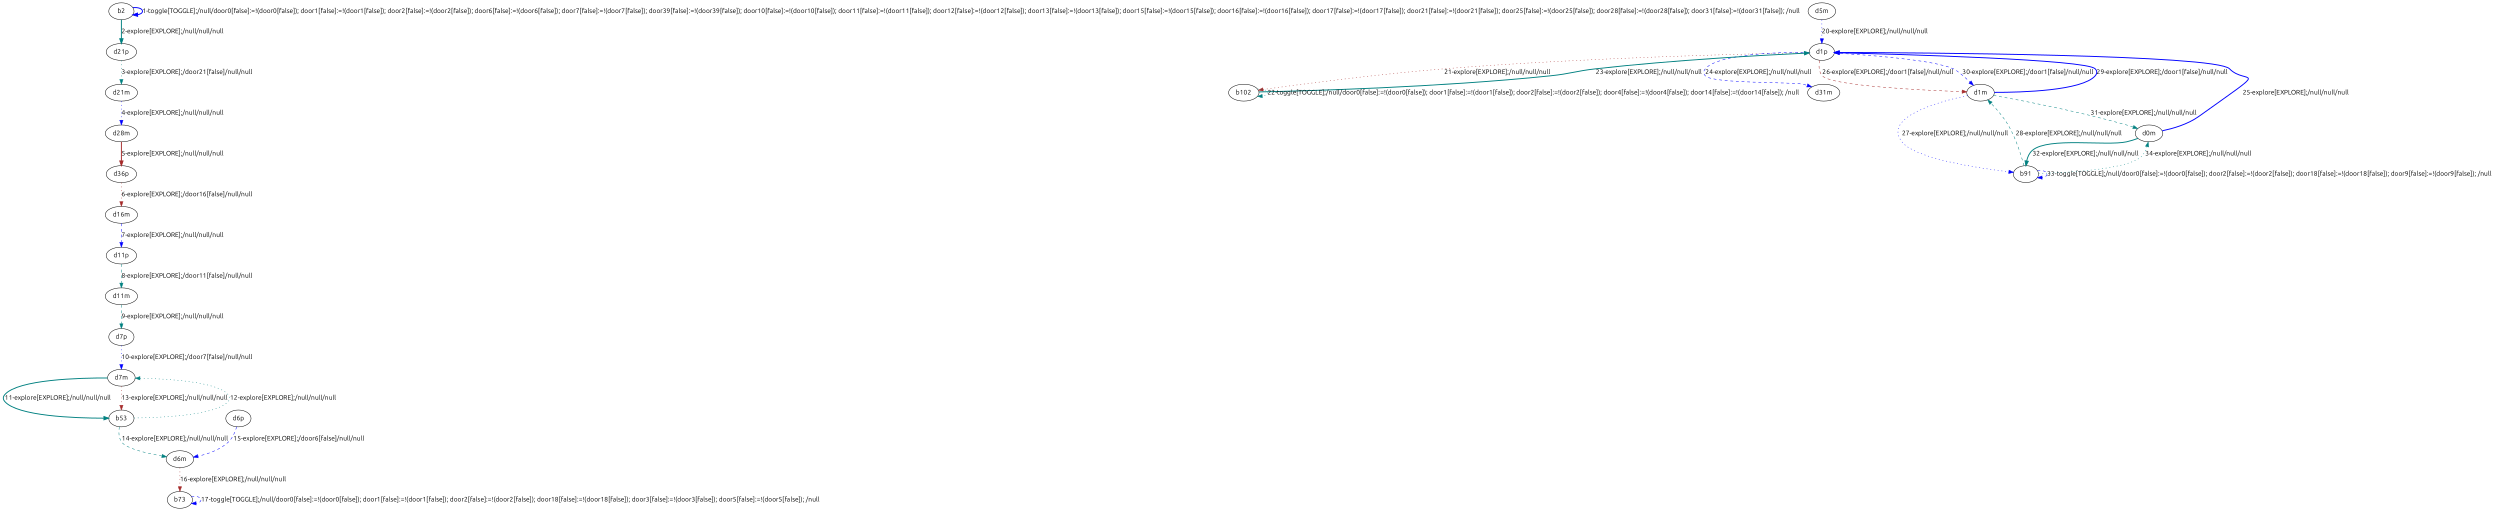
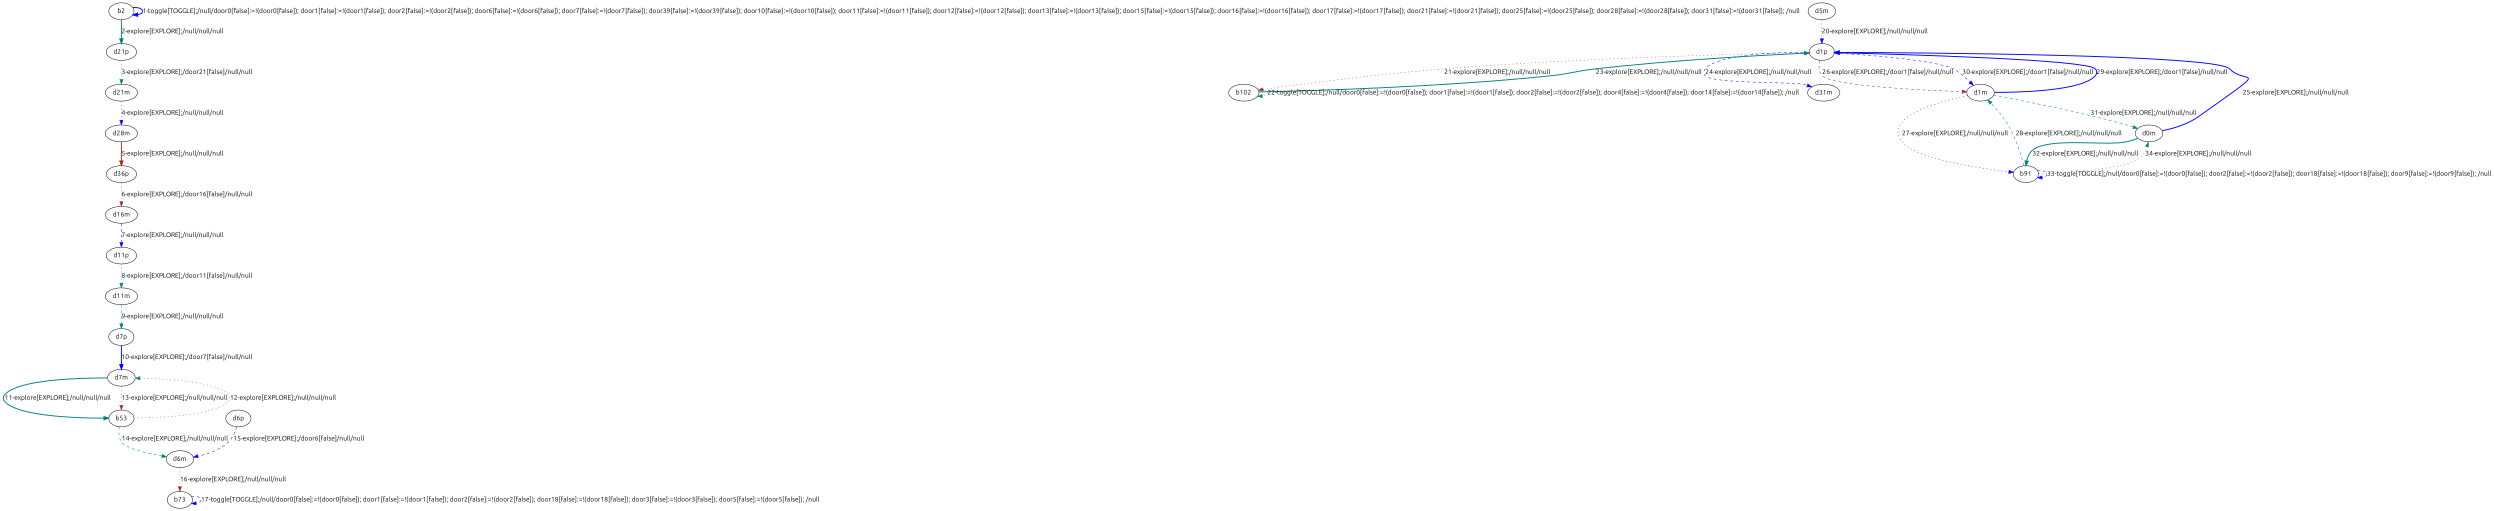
edge "d11p" -> "d11m": style dashed -> dotted
edge "d7p" -> "d7m": style dotted -> bold
